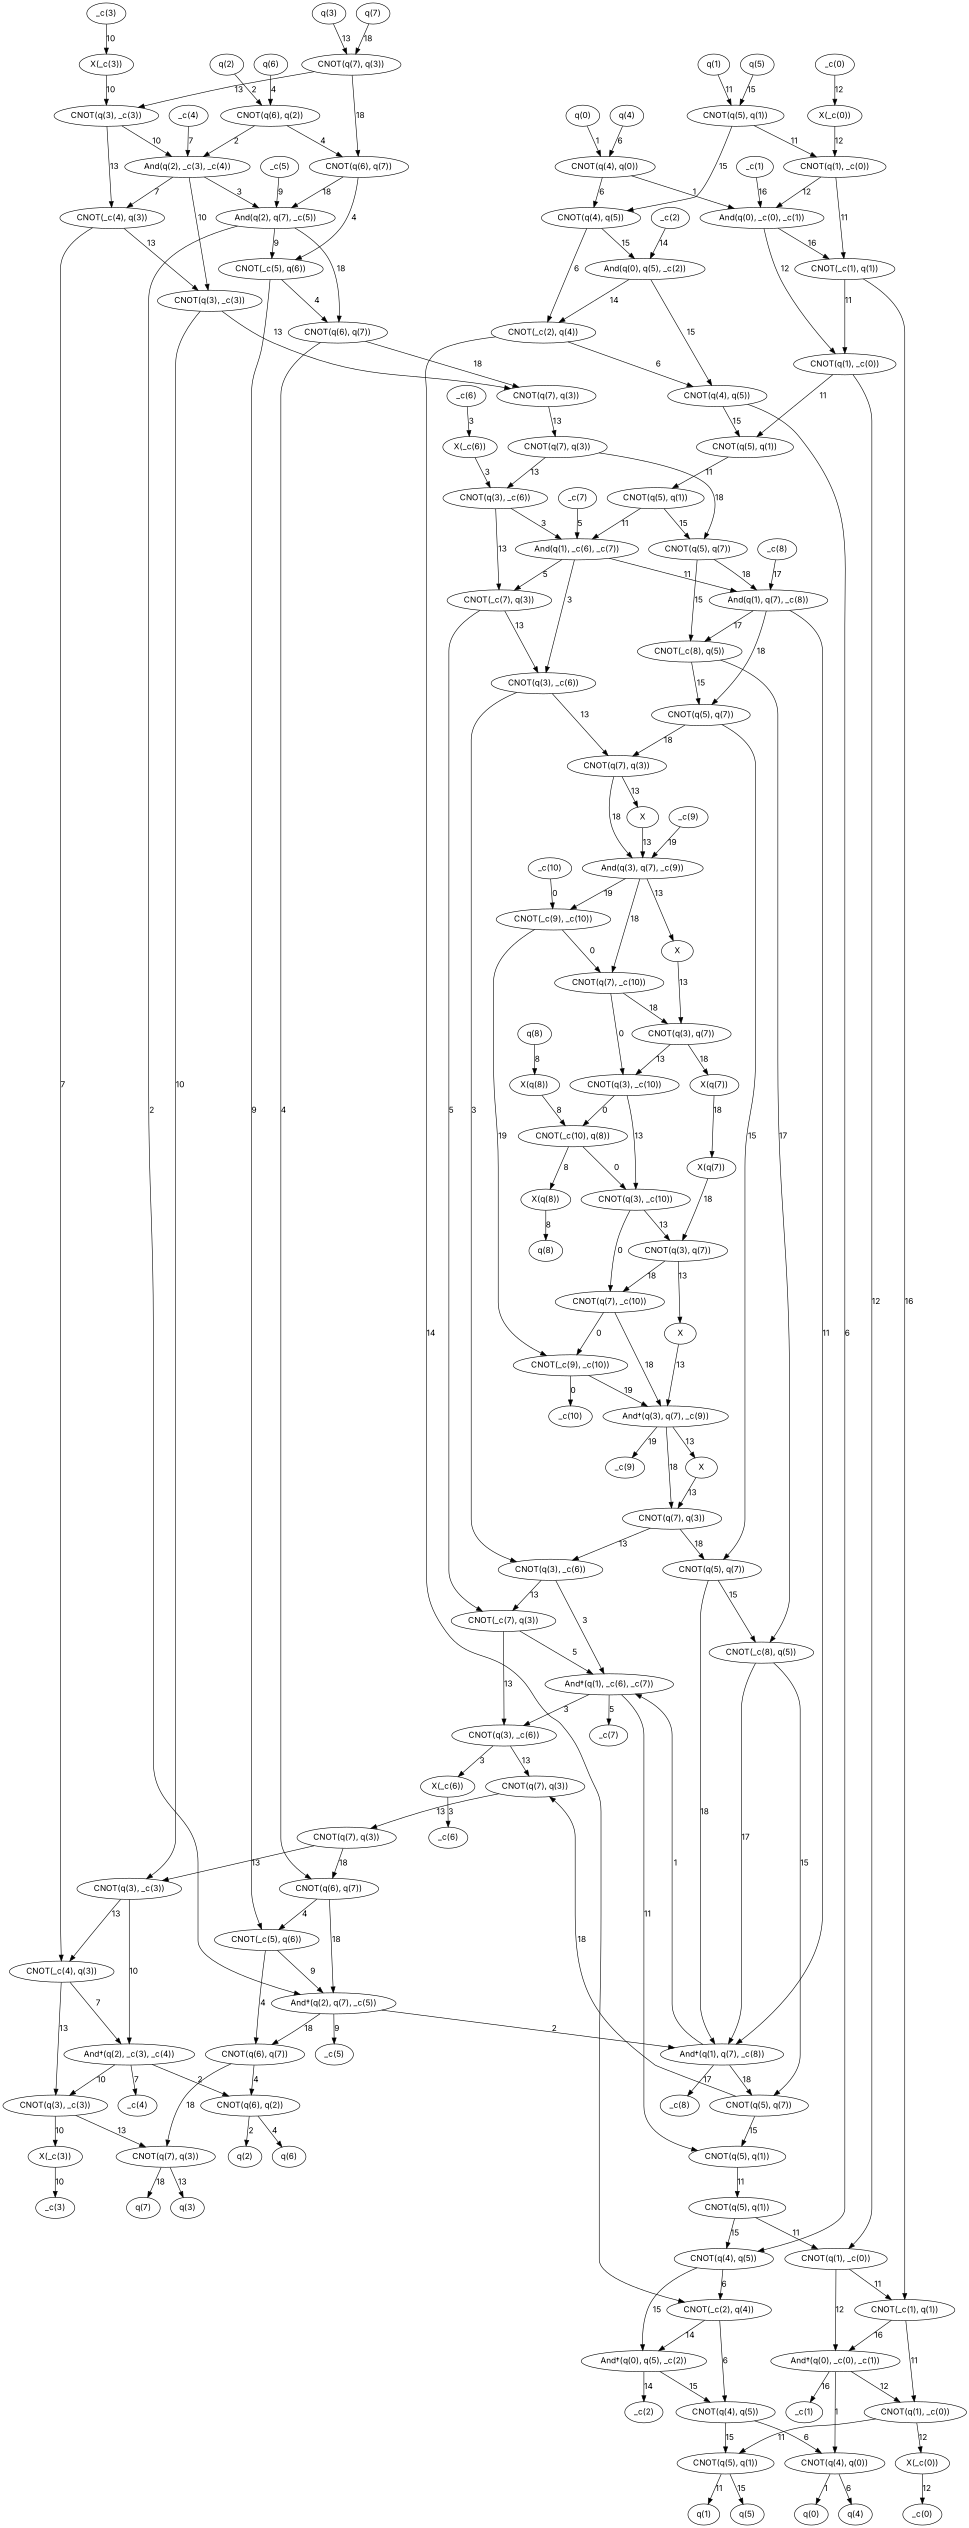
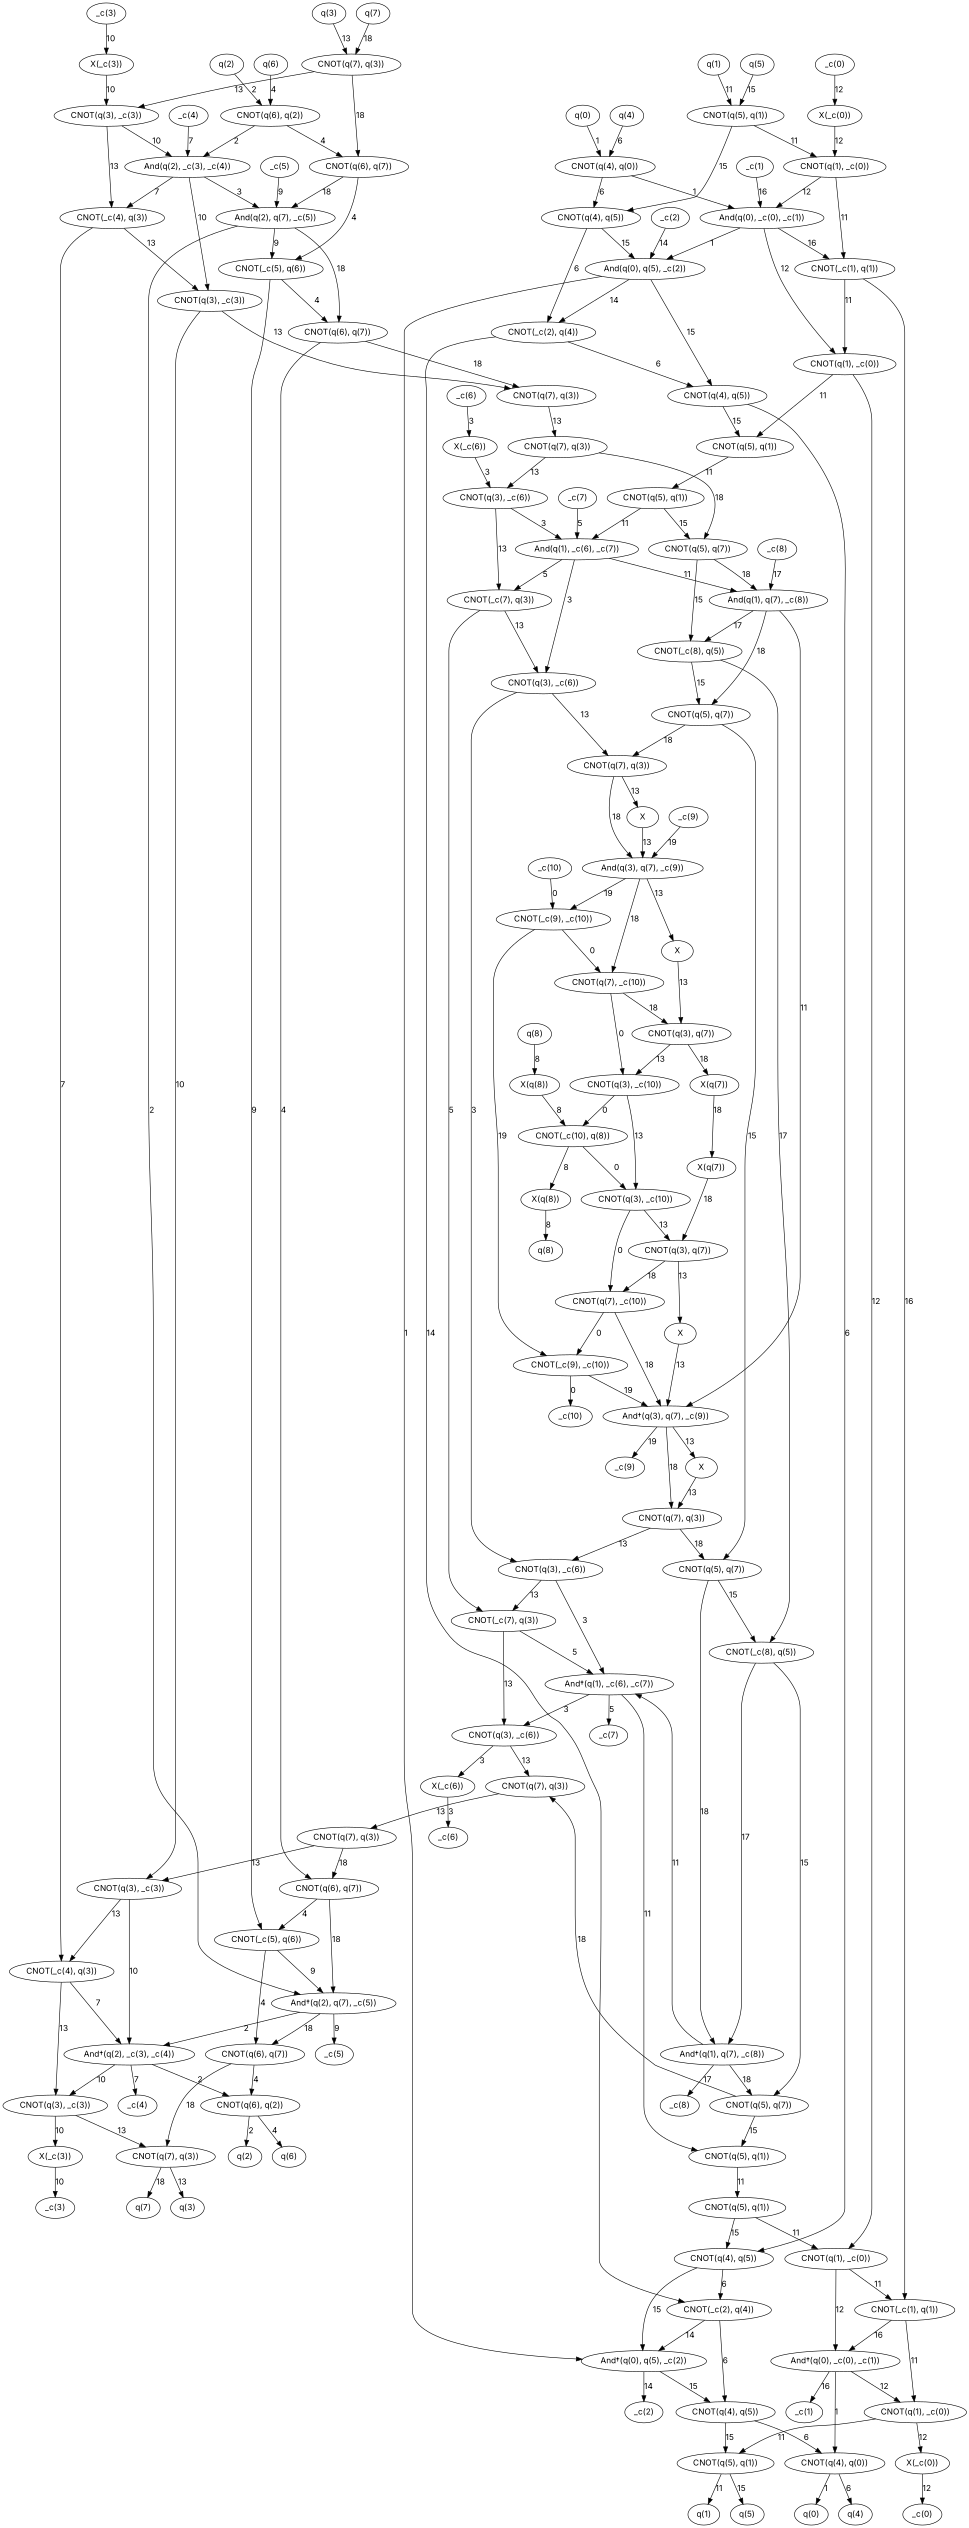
edge "And(q(0), _c(0), _c(1))" -> "And(q(0), q(5), _c(2))": added, label "1"
edge "And(q(0), q(5), _c(2))" -> "And†(q(0), q(5), _c(2))": added, label "1"
edge "And(q(1), q(7), _c(8))" -> "And†(q(1), q(7), _c(8))": now "And(q(1), q(7), _c(8))" -> "And†(q(3), q(7), _c(9))"
edge "And†(q(1), q(7), _c(8))" -> "And†(q(1), _c(6), _c(7))": label "1" -> "11"
edge "And†(q(2), q(7), _c(5))" -> "And†(q(1), q(7), _c(8))": now "And†(q(2), q(7), _c(5))" -> "And†(q(2), _c(3), _c(4))"
